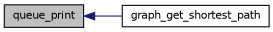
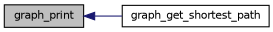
node "queue_print": label "queue_print" -> "graph_print"
